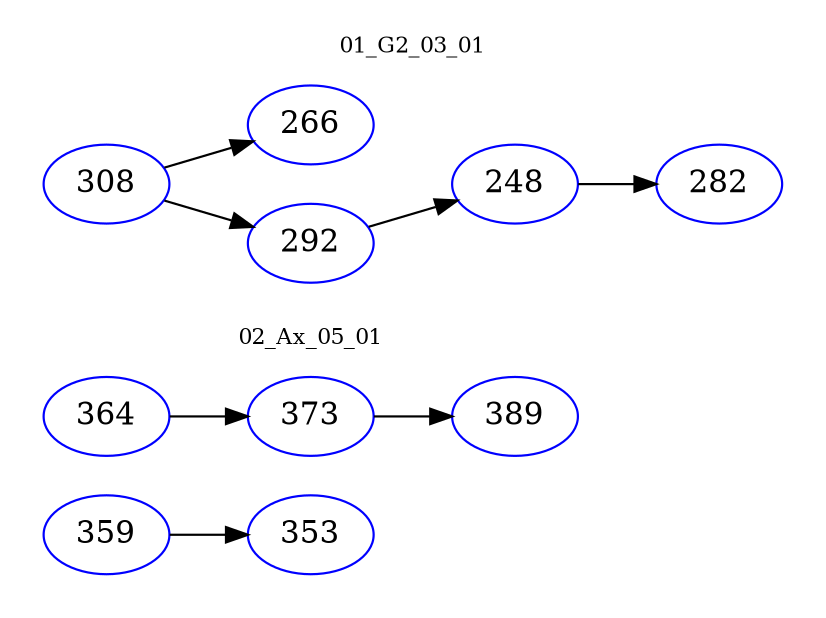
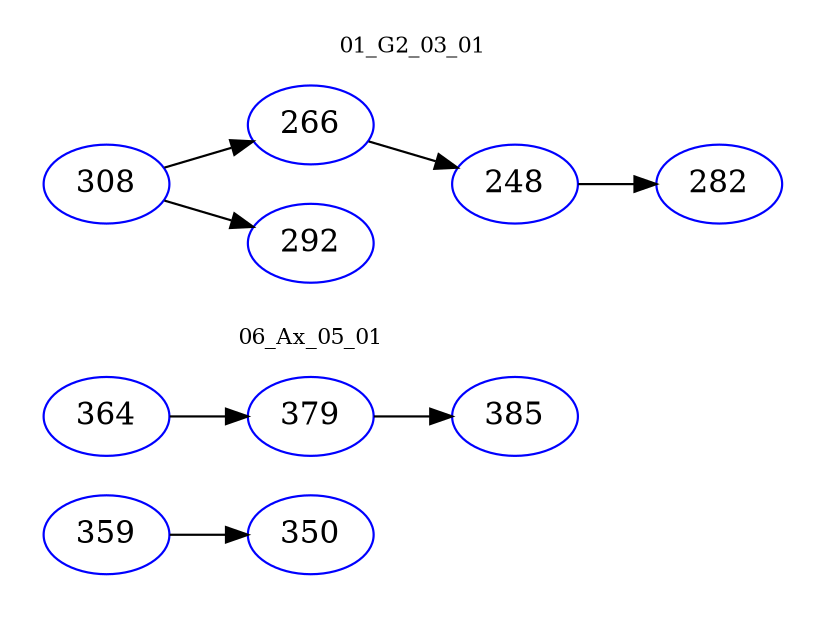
edge "292" -> "248": now "266" -> "248"
cluster "02_Ax_05_01": label "02_Ax_05_01" -> "06_Ax_05_01"
node "373": label "373" -> "379"
node "389": label "389" -> "385"
node "353": label "353" -> "350"
